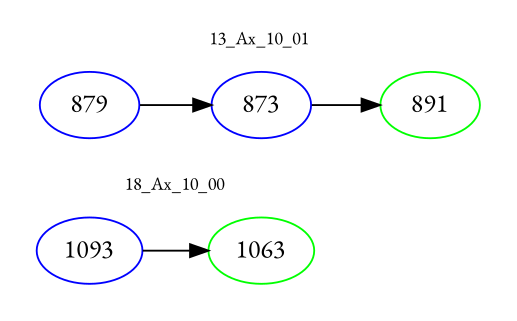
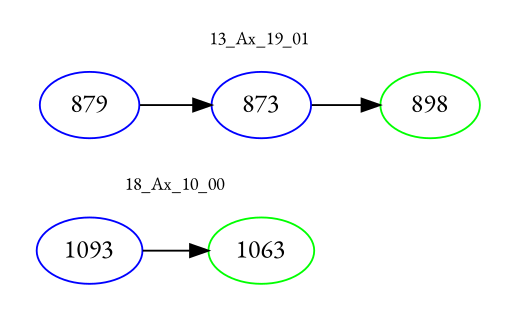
cluster "13_Ax_10_01": label "13_Ax_10_01" -> "13_Ax_19_01"
node "891": label "891" -> "898"
